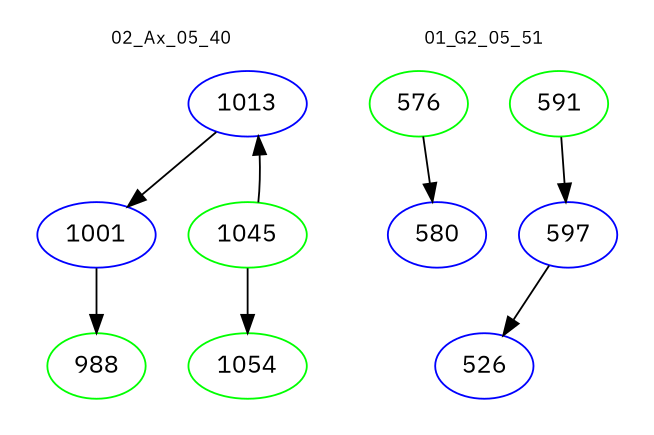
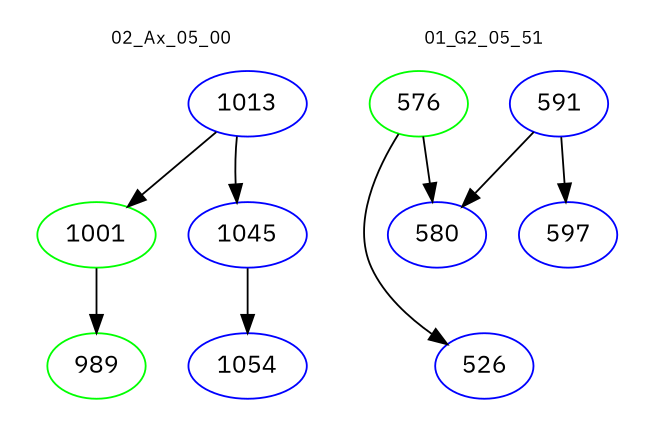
cluster "02_Ax_05_40": label "02_Ax_05_40" -> "02_Ax_05_00"
node "591": color green -> blue
edge "591" -> "580": added
edge "1045" -> "1013": reversed
node "1001": color blue -> green
node "1045": color green -> blue
edge "597" -> "526": now "576" -> "526"
node "988": label "988" -> "989"
node "1054": color green -> blue
